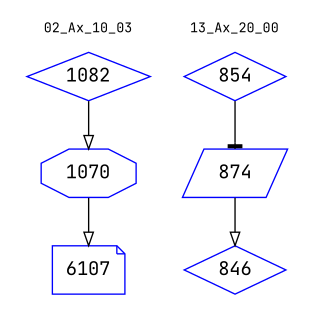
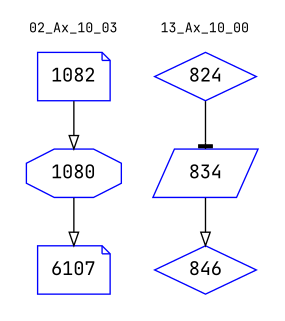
cluster "13_Ax_20_00": label "13_Ax_20_00" -> "13_Ax_10_00"
node "1082": shape diamond -> note
node "854": label "854" -> "824"
node "1070": label "1070" -> "1080"
node "874": label "874" -> "834"
